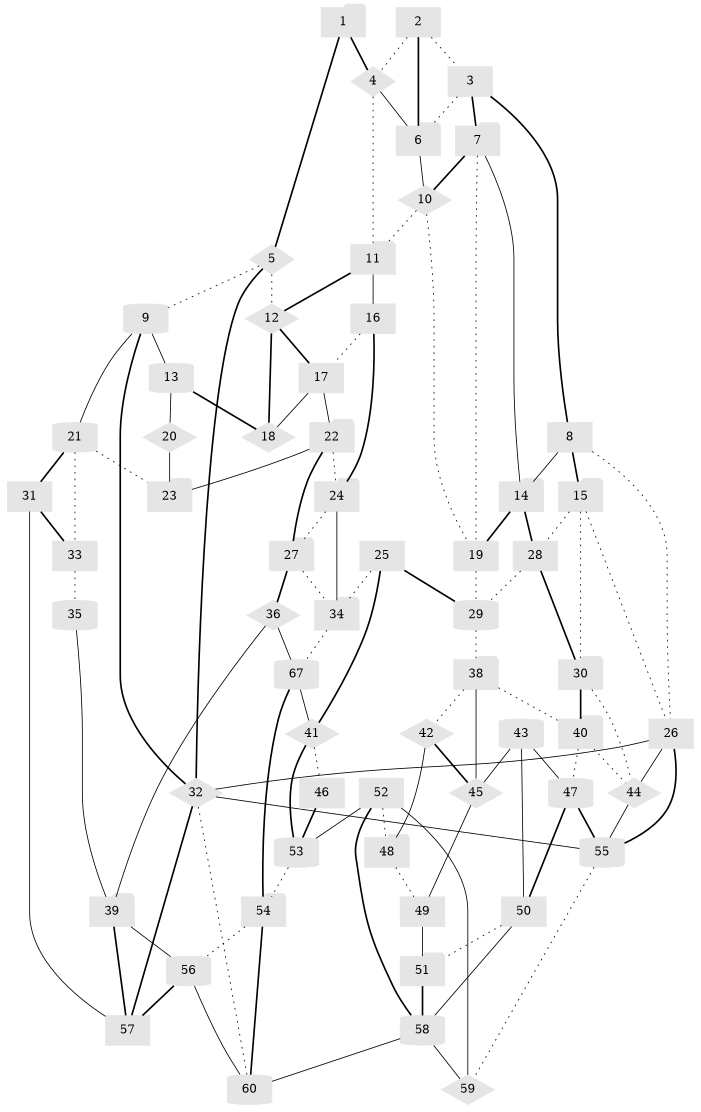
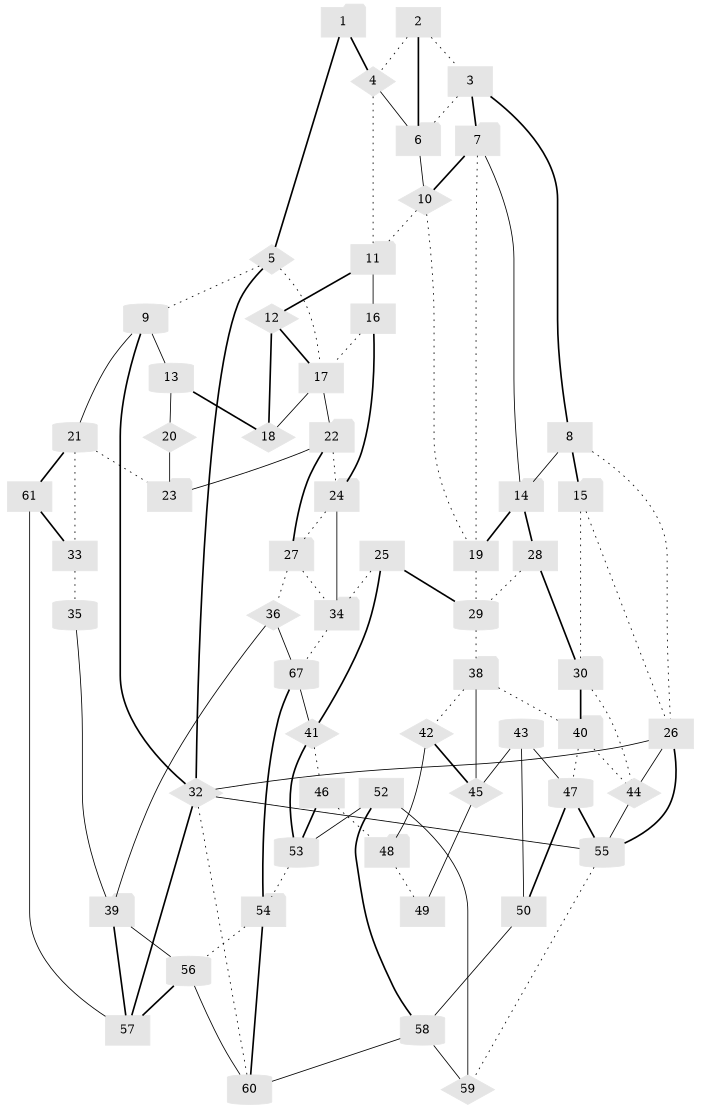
edge "5" -- "12": now "5" -- "17"
node "31": label "31" -> "61"
edge "15" -- "28": removed
edge "27" -- "36": style bold -> dotted
edge "52" -- "48": now "46" -- "48"
node "51": removed
